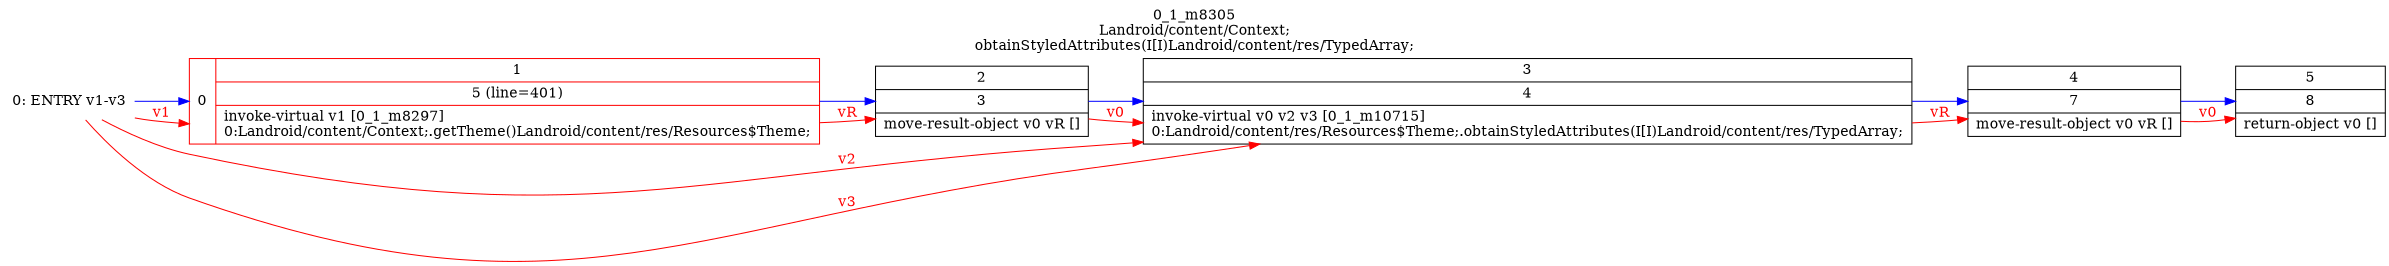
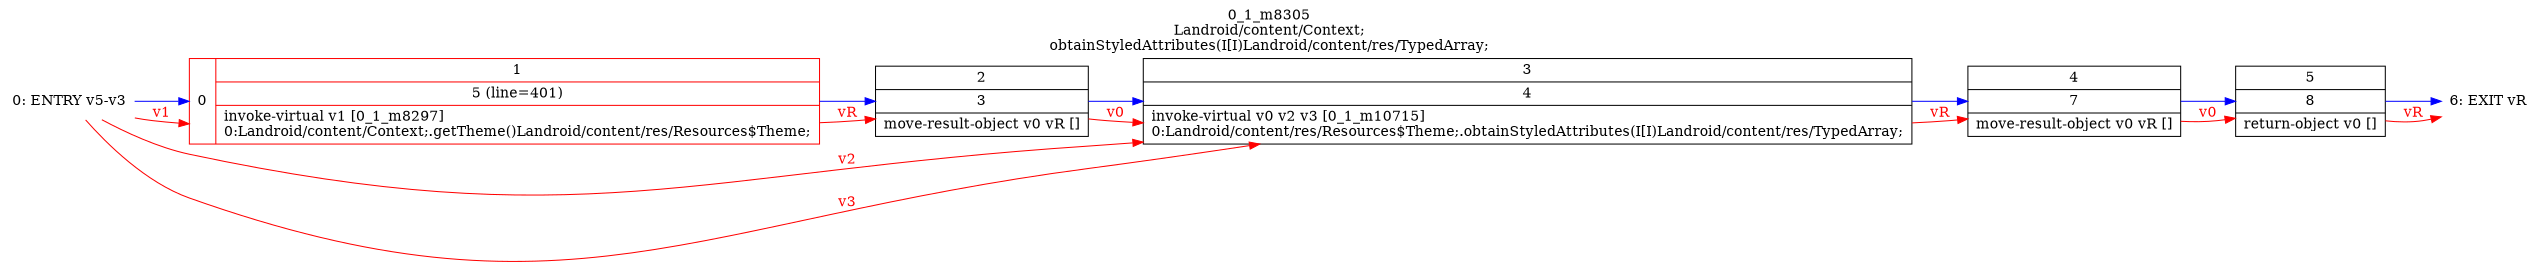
node "0: ENTRY v1-v3": label "0: ENTRY v1-v3" -> "0: ENTRY v5-v3"
node "6: EXIT vR": added
